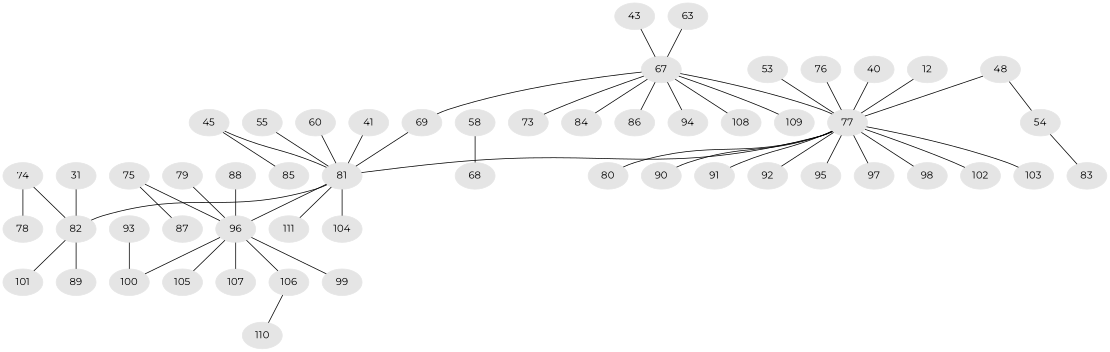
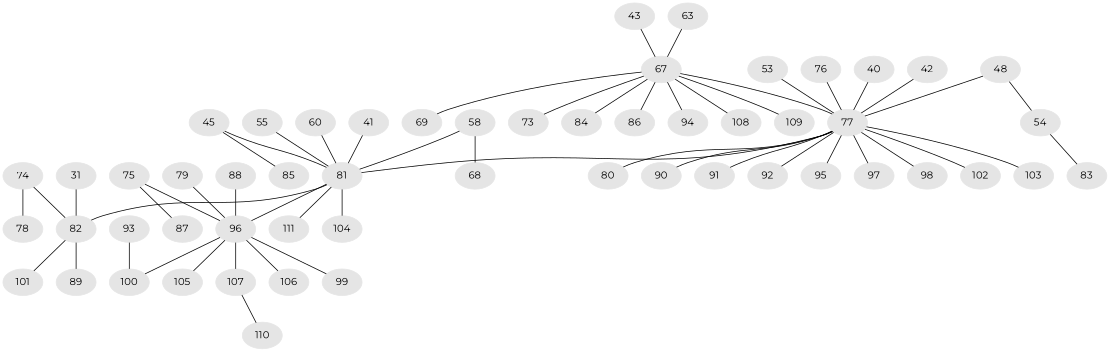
node "12": label "12" -> "42"
edge "69" -- "81": now "58" -- "81"
edge "106" -- "110": now "107" -- "110"
